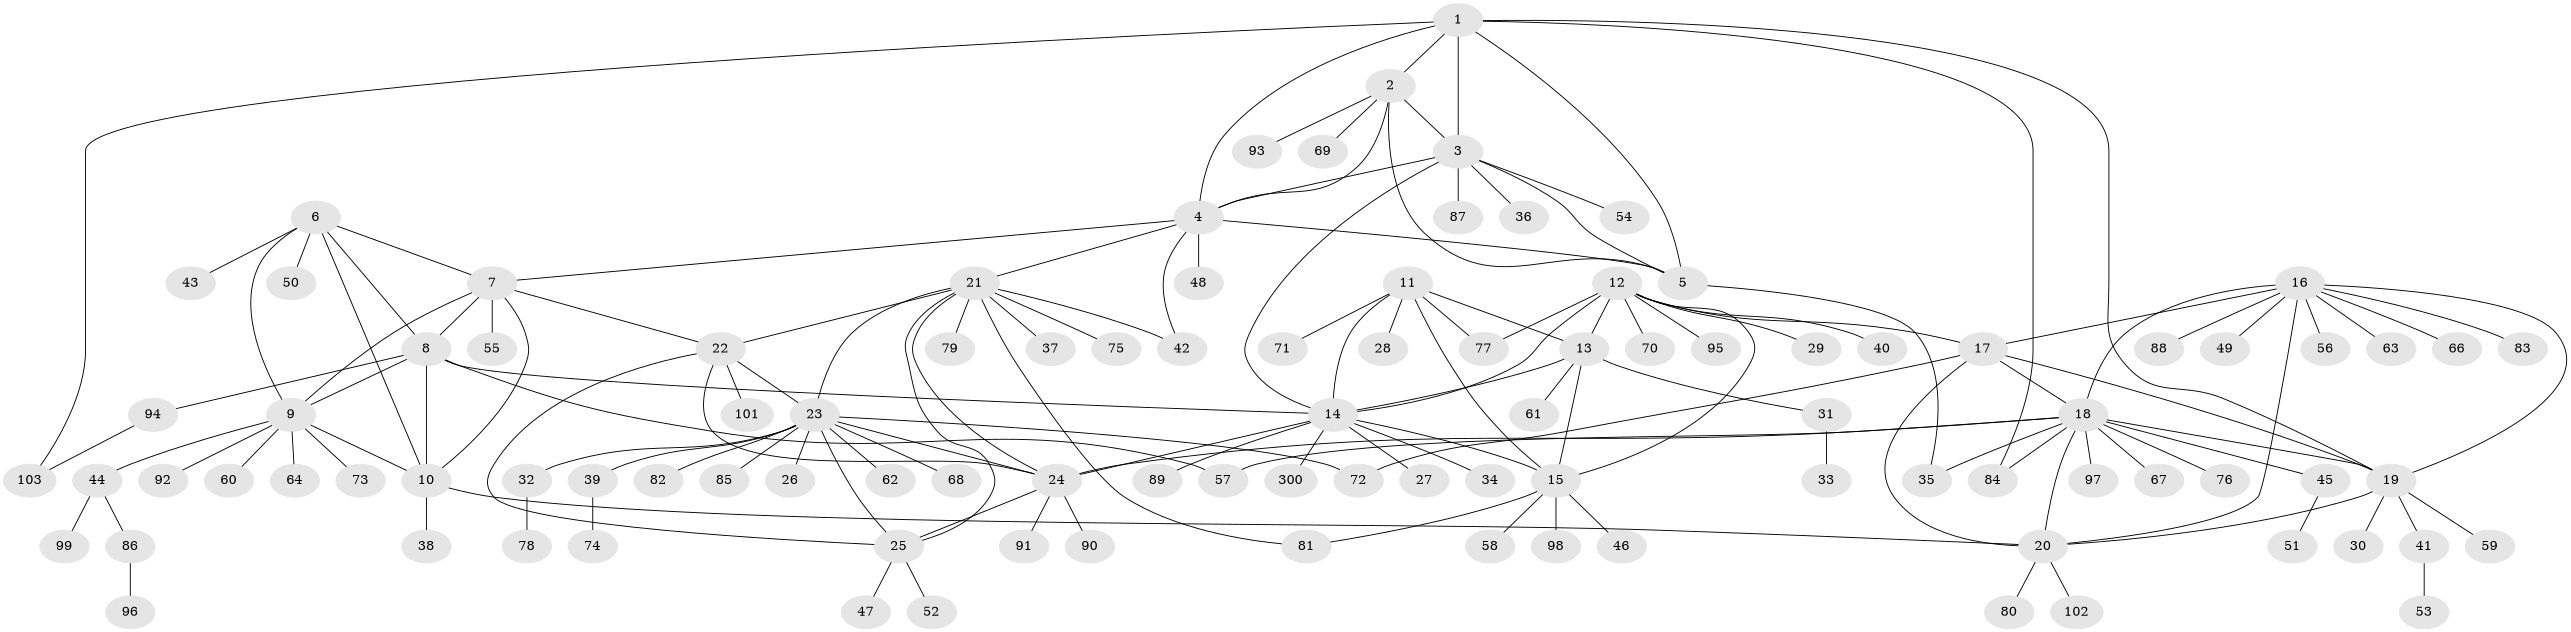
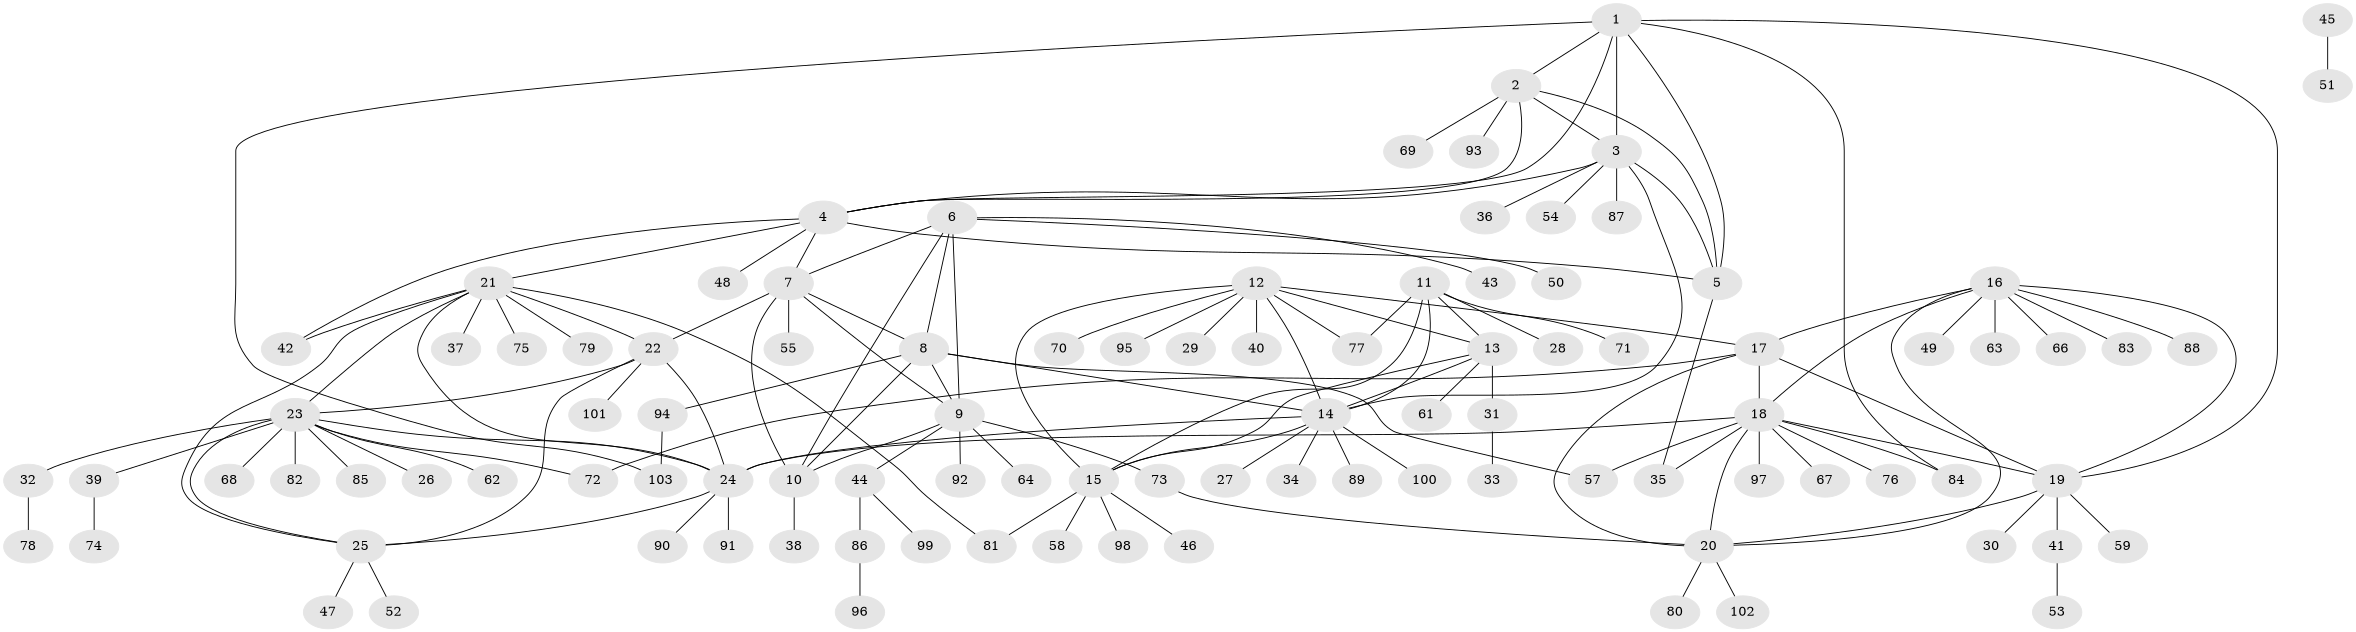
node "56": removed
edge "18" -- "45": removed
node "60": removed
node "300": label "300" -> "100"
edge "10" -- "20": now "73" -- "20"
